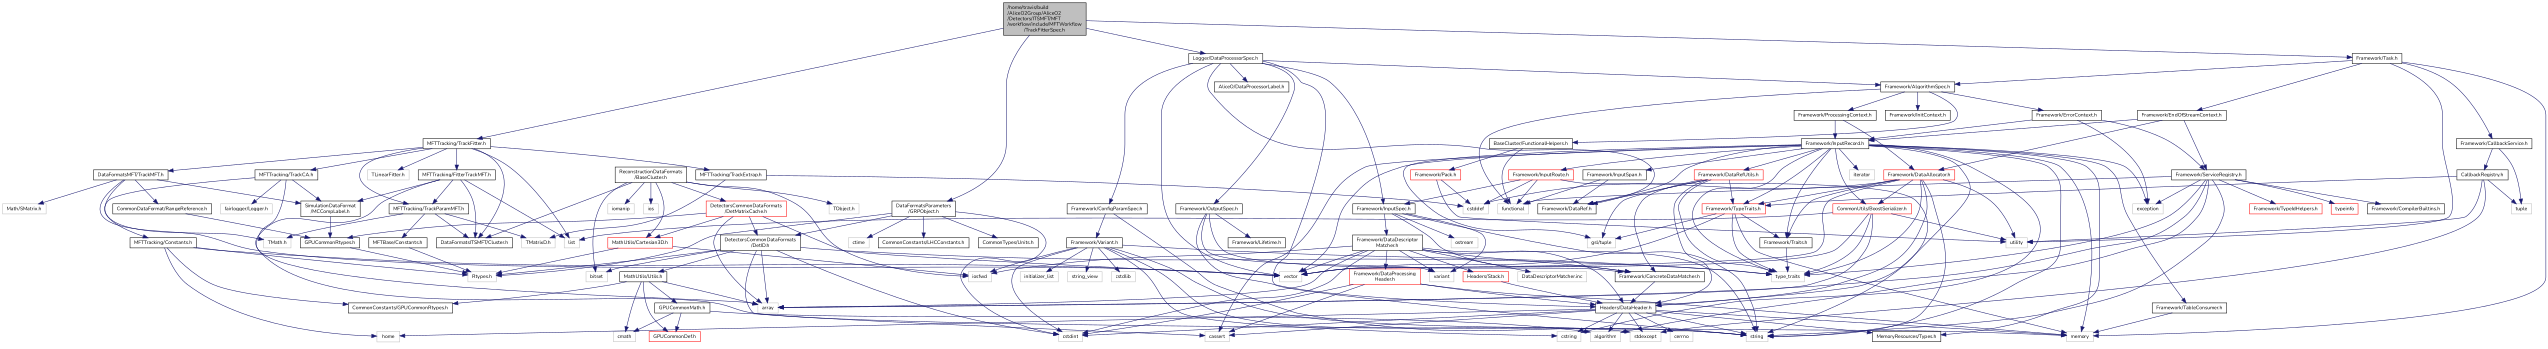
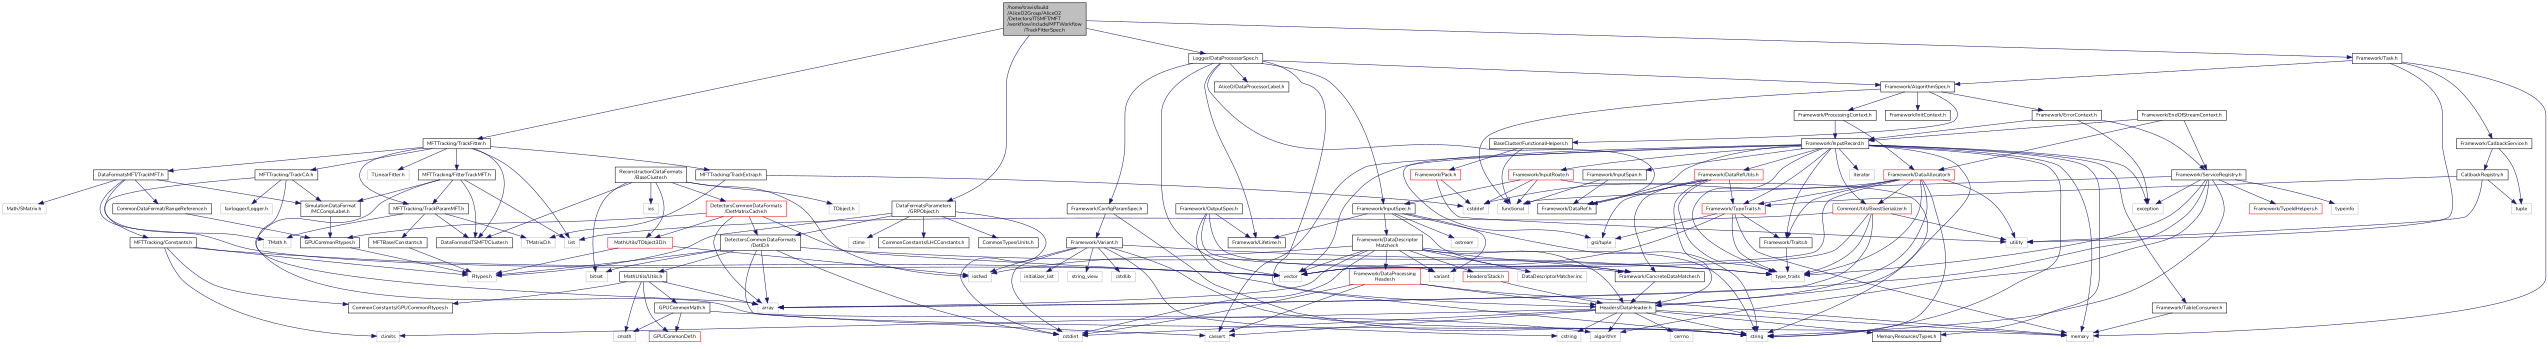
edge "Framework/Task.h" -> "Framework/EndOfStreamContext.h": removed
edge "Logger/DataProcessorSpec.h" -> "Framework/OutputSpec.h": now "Logger/DataProcessorSpec.h" -> "Framework/Lifetime.h"
node "iomanip": removed
node "typeinfo": color red -> grey75
node "Framework/CompilerBuiltins.h": removed
edge "Framework/InputSpec.h" -> "Framework/Lifetime.h": added
node "MathUtils/Cartesian3D.h": label "MathUtils/Cartesian3D.h" -> "MathUtils/TObject3D.h"
edge "Framework/InputRecord.h" -> "cstring": removed
node "home": label "home" -> "climits"
node "stdexcept": removed
